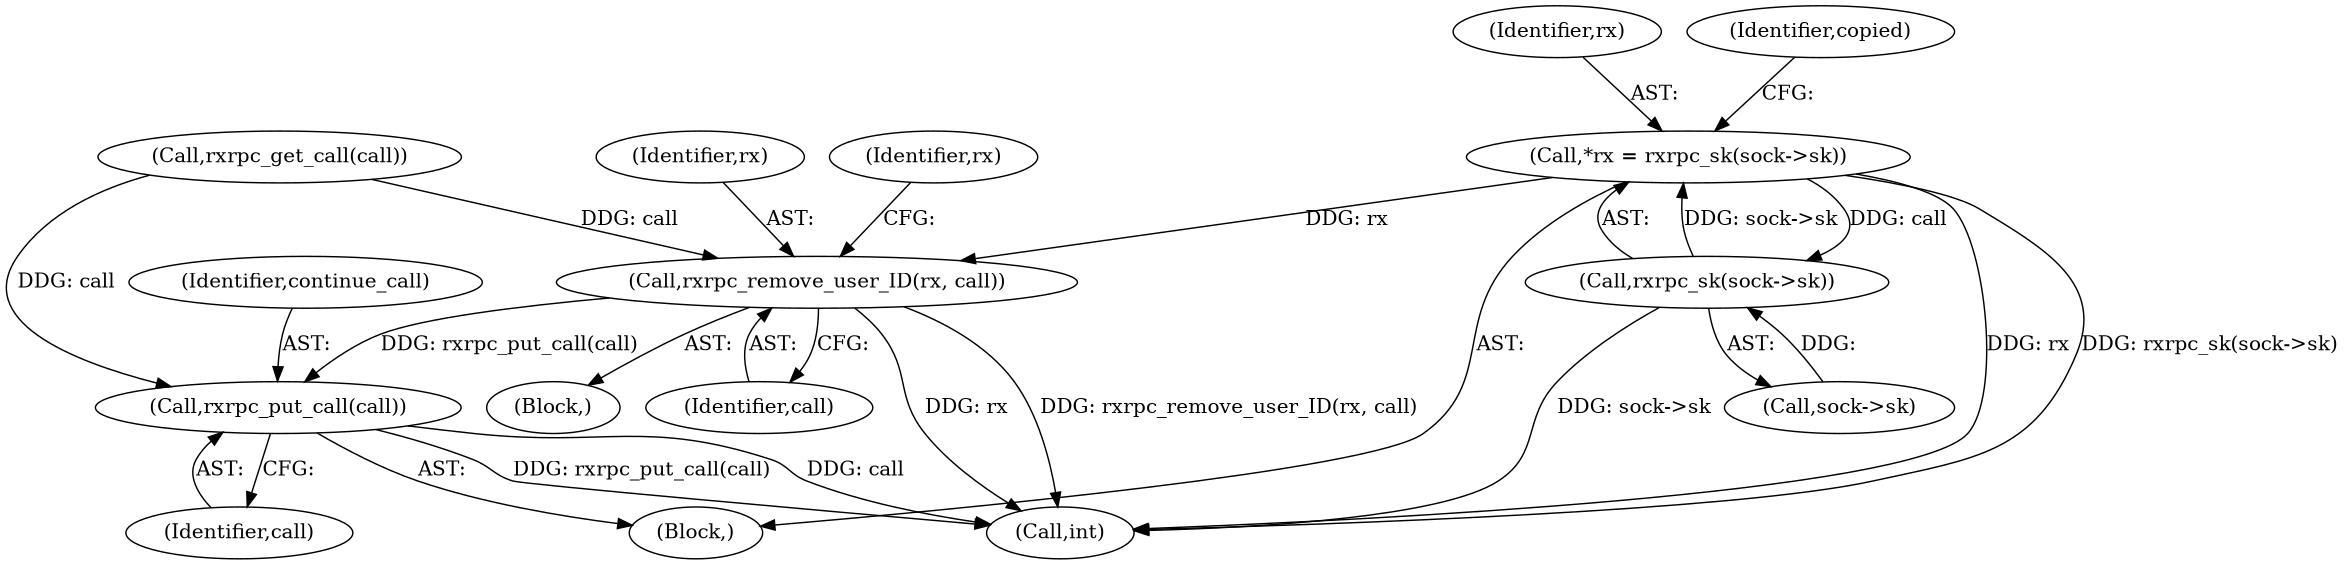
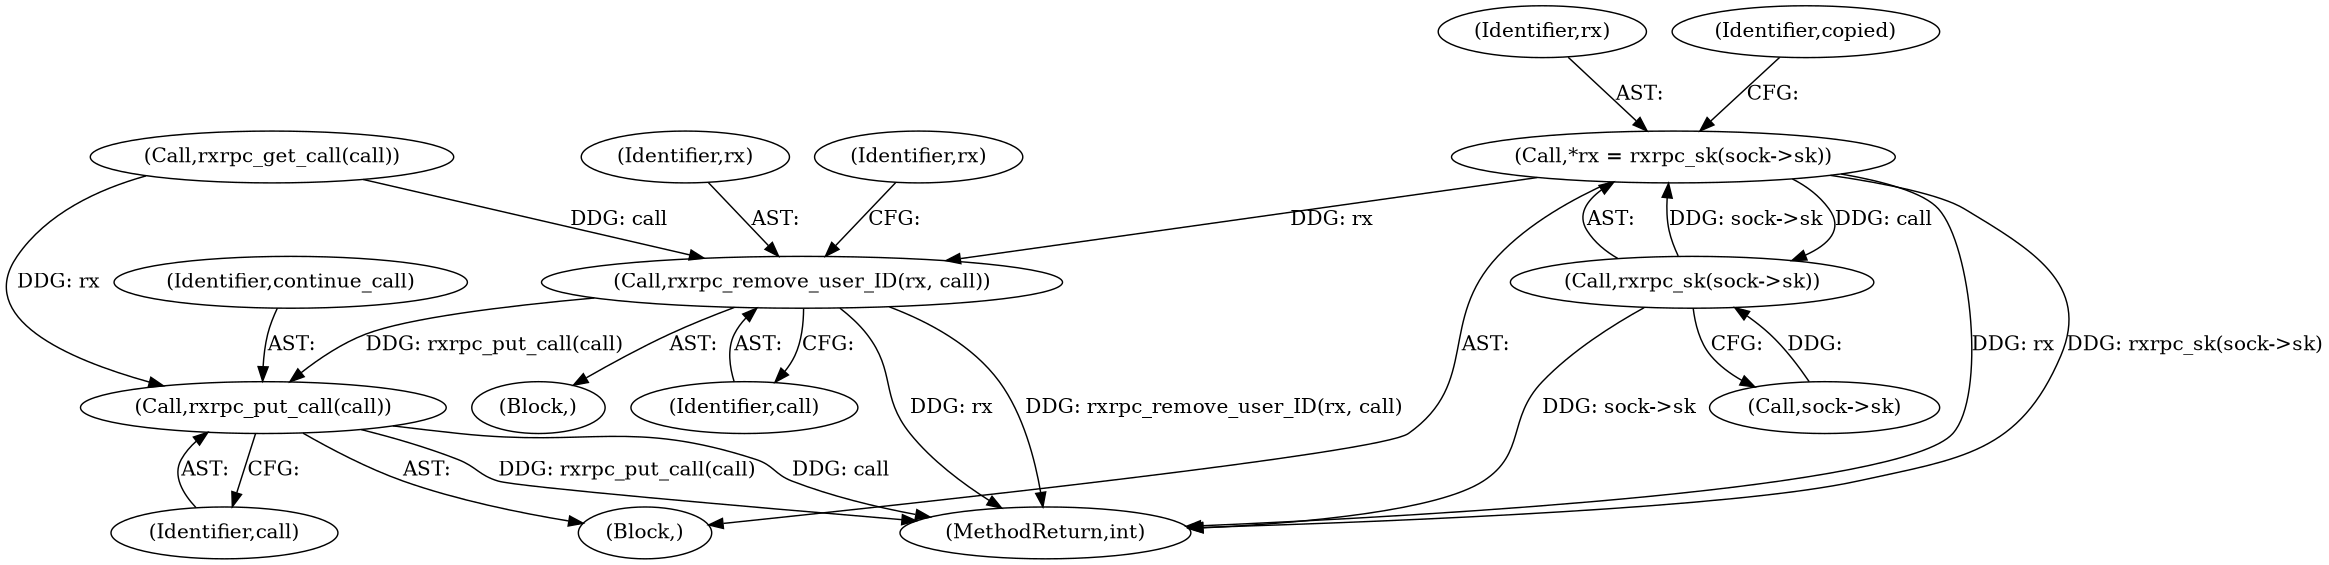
edge "(Call,rxrpc_get_call(call))" -> "(Call,rxrpc_put_call(call))": label "DDG: call" -> "DDG: rx"
edge "(Call,rxrpc_sk(sock->sk))" -> "(Call,sock->sk)": label "AST: " -> "CFG: "
node "(Call,int)": label "(Call,int)" -> "(MethodReturn,int)"
